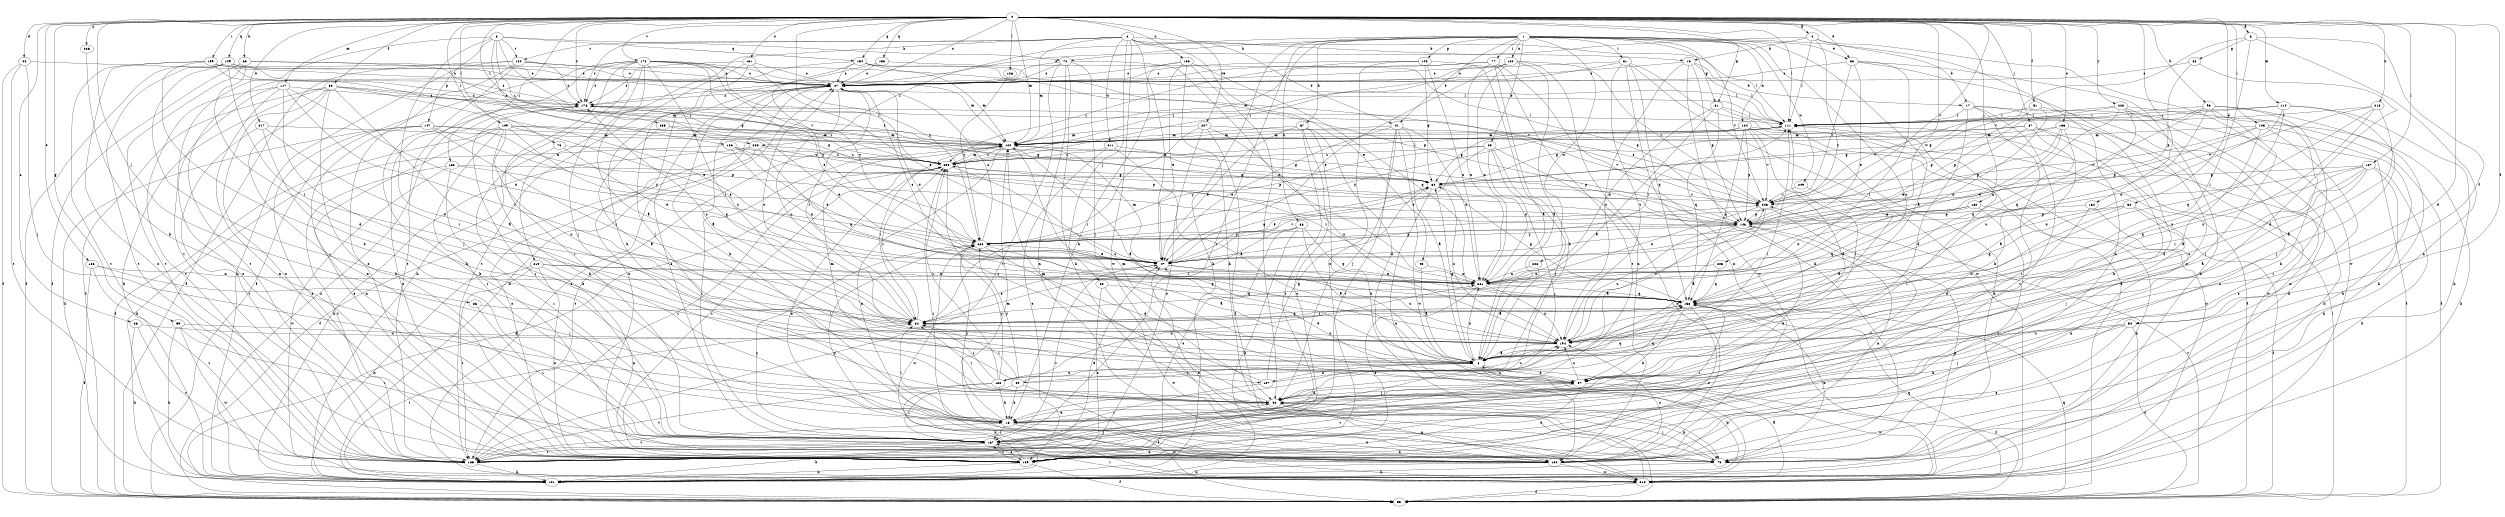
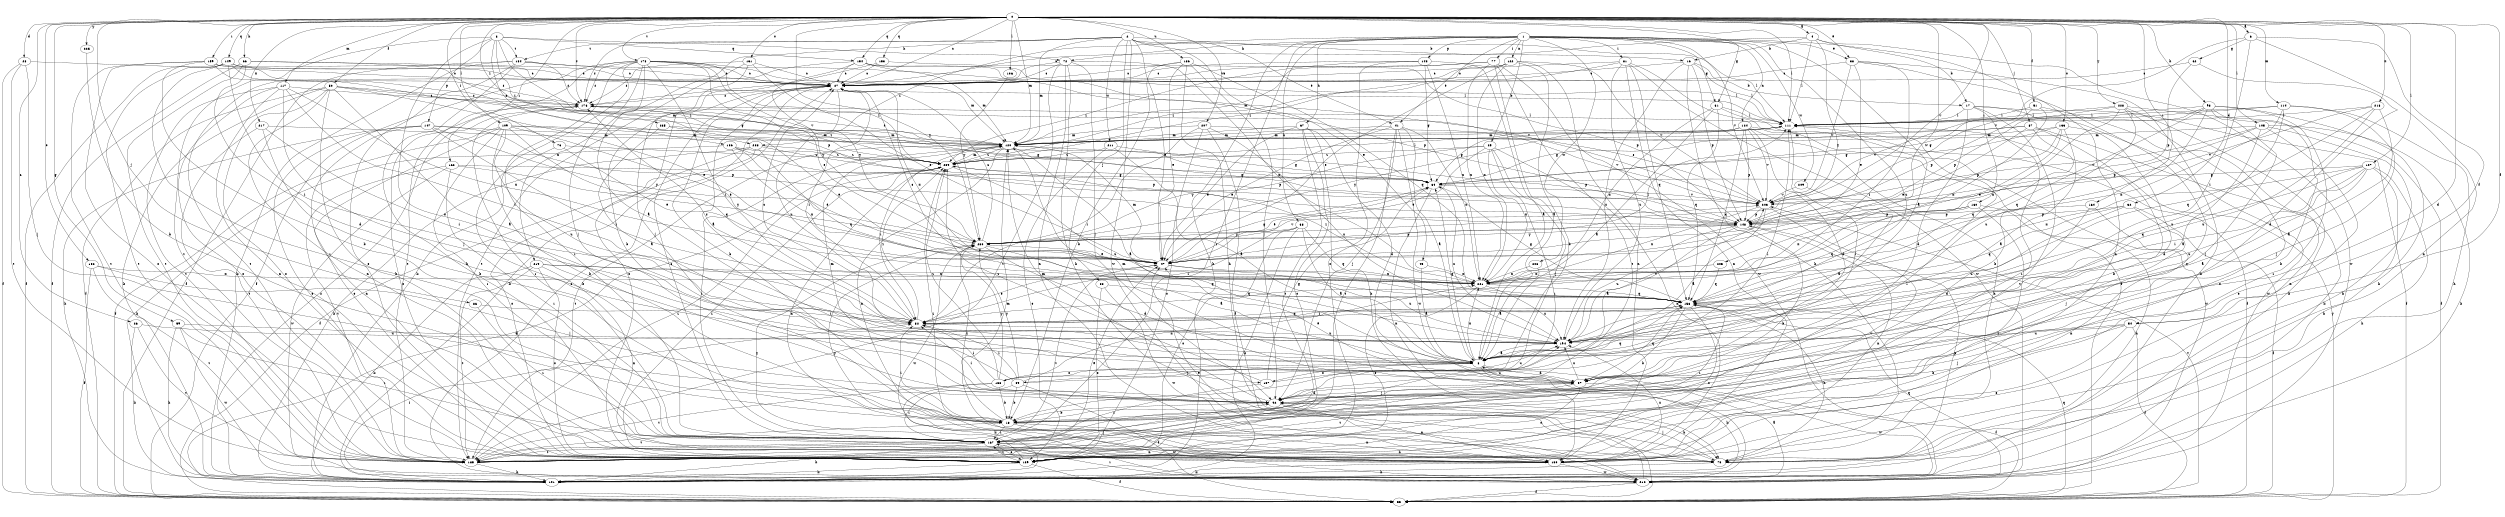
edge "55" -> "111": label "l" -> "y"
